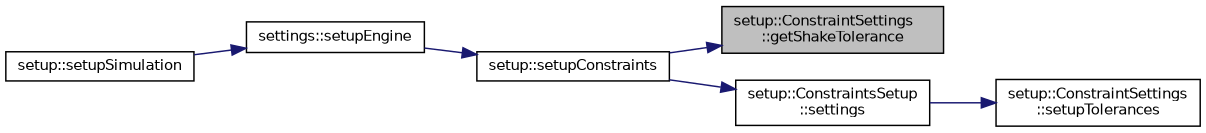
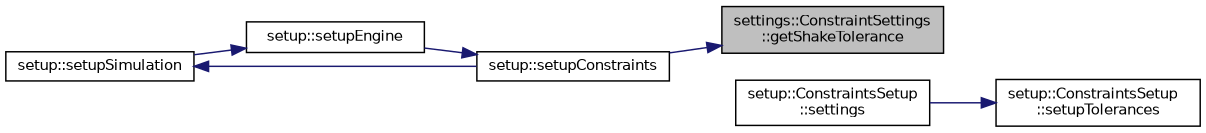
node "setup::ConstraintSettings ::getShakeTolerance": label "setup::ConstraintSettings ::getShakeTolerance" -> "settings::ConstraintSettings ::getShakeTolerance"
node "settings::setupEngine": label "settings::setupEngine" -> "setup::setupEngine"
edge "setup::setupConstraints" -> "setup::ConstraintsSetup ::settings": now "setup::setupConstraints" -> "setup::setupSimulation"
node "setup::ConstraintSettings ::setupTolerances": label "setup::ConstraintSettings ::setupTolerances" -> "setup::ConstraintsSetup ::setupTolerances"
